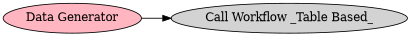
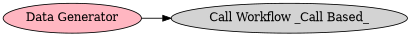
node "Call Workflow _Table Based_": label "Call Workflow _Table Based_" -> "Call Workflow _Call Based_"
